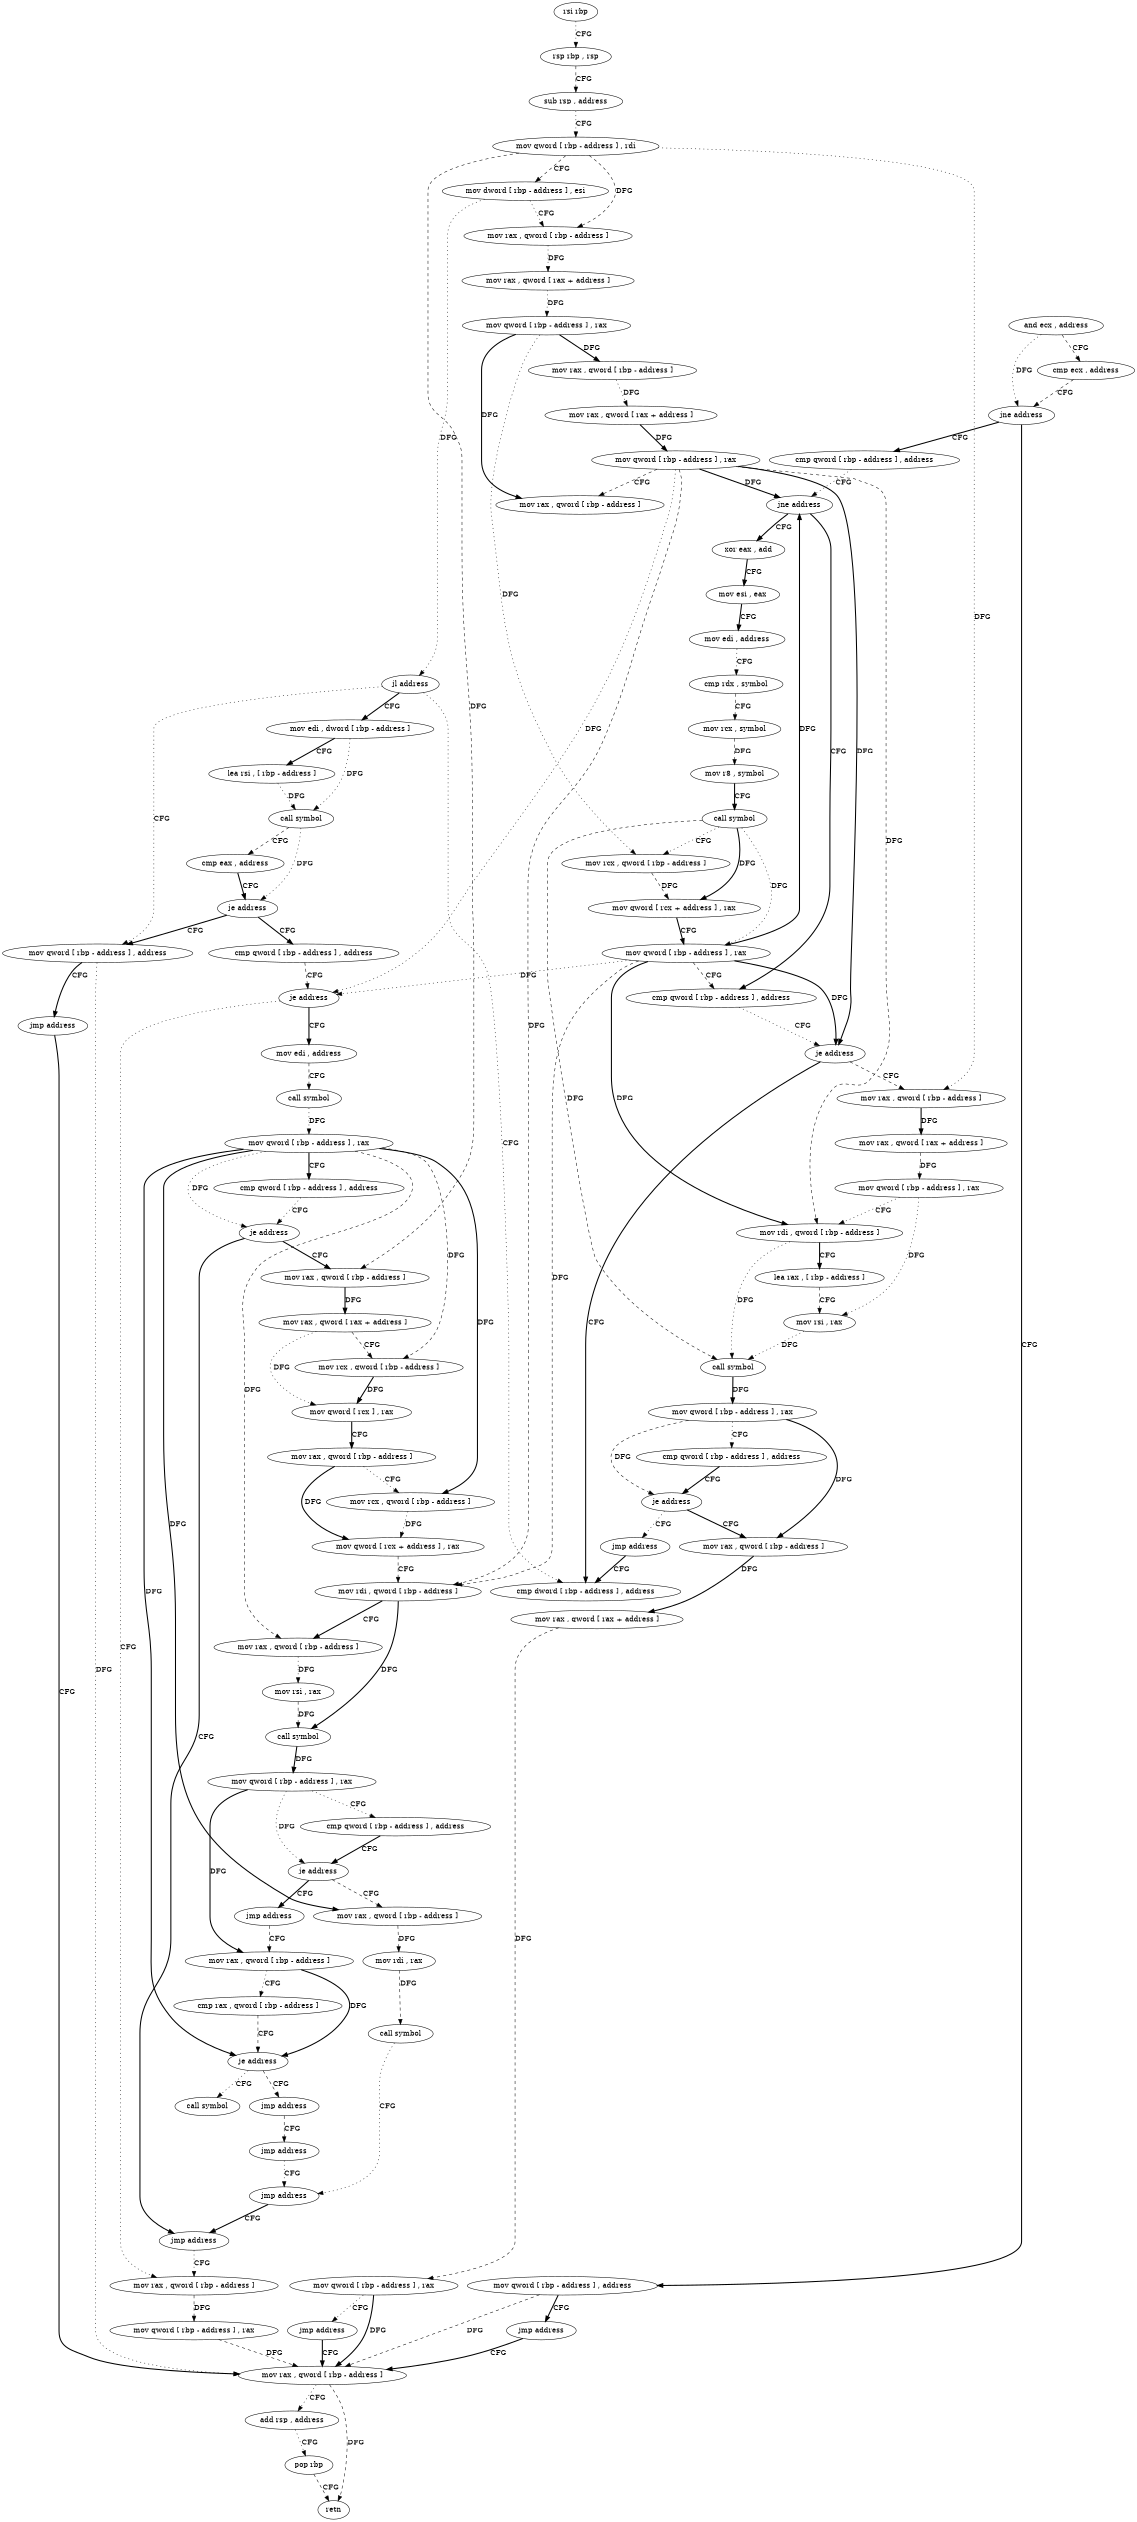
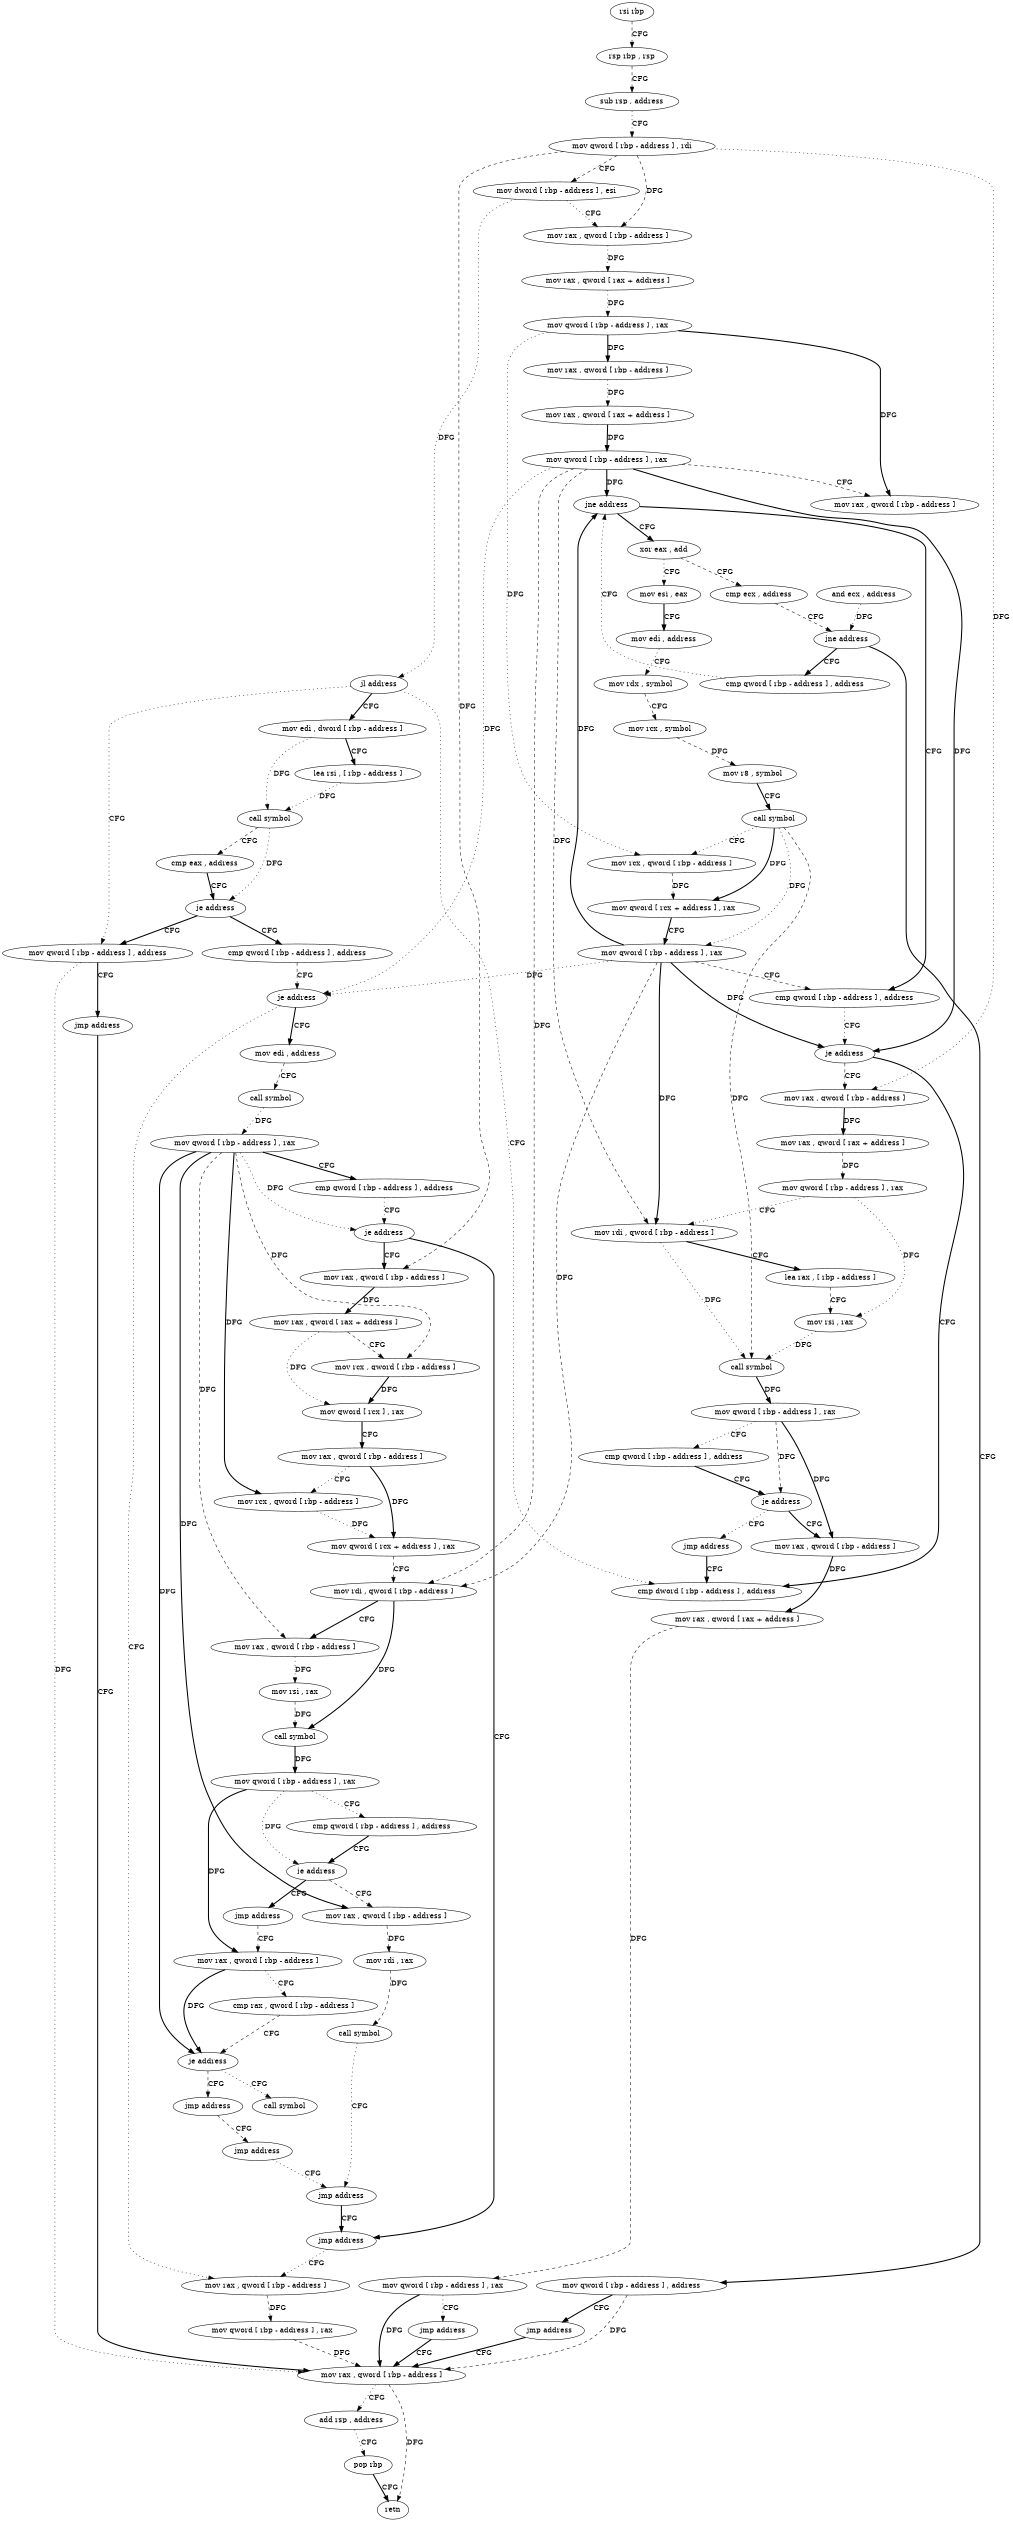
edge "rsi rbp" -> "rsp rbp , rsp": style dotted -> dashed
edge "and ecx , address" -> "cmp ecx , address": now "xor eax , add" -> "cmp ecx , address"
edge "xor eax , add" -> "mov esi , eax": style bold -> dotted
node "cmp rdx , symbol": label "cmp rdx , symbol" -> "mov rdx , symbol"
edge "pop rbp" -> "retn": style dashed -> bold
